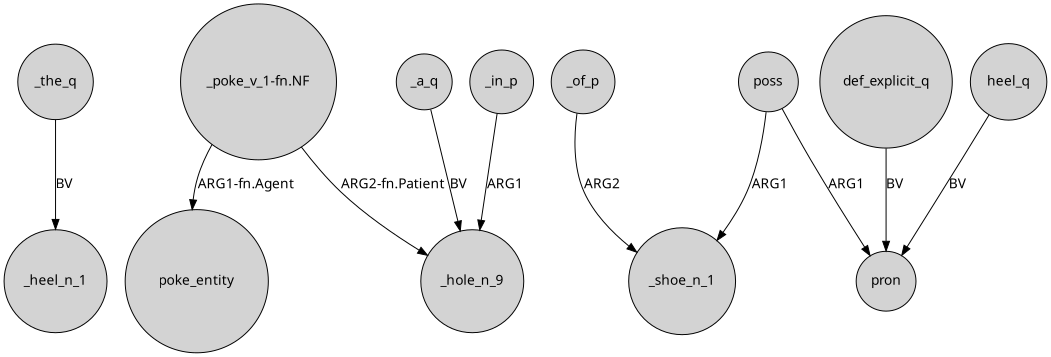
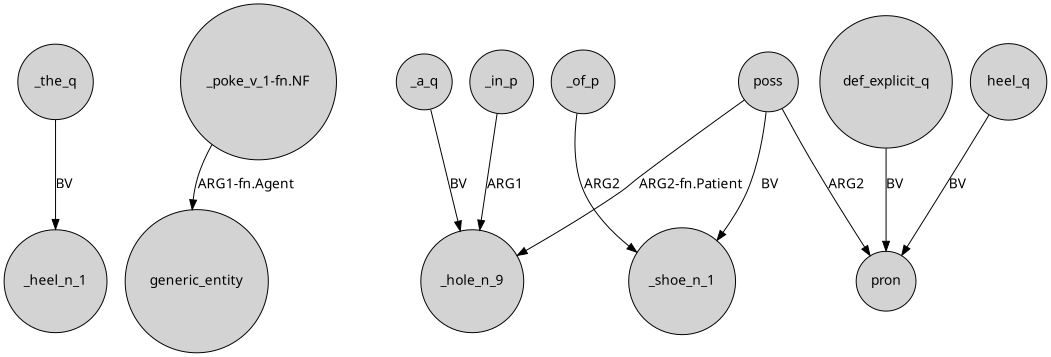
edge "poss" -> "_shoe_n_1": label "ARG1" -> "BV"
edge "poss" -> "pron": label "ARG1" -> "ARG2"
edge "_poke_v_1-fn.NF" -> "_hole_n_9": now "poss" -> "_hole_n_9"
node "poke_entity": label "poke_entity" -> "generic_entity"
